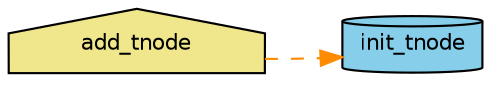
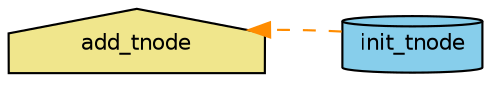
edge "add_tnode" -> "init_tnode": reversed
